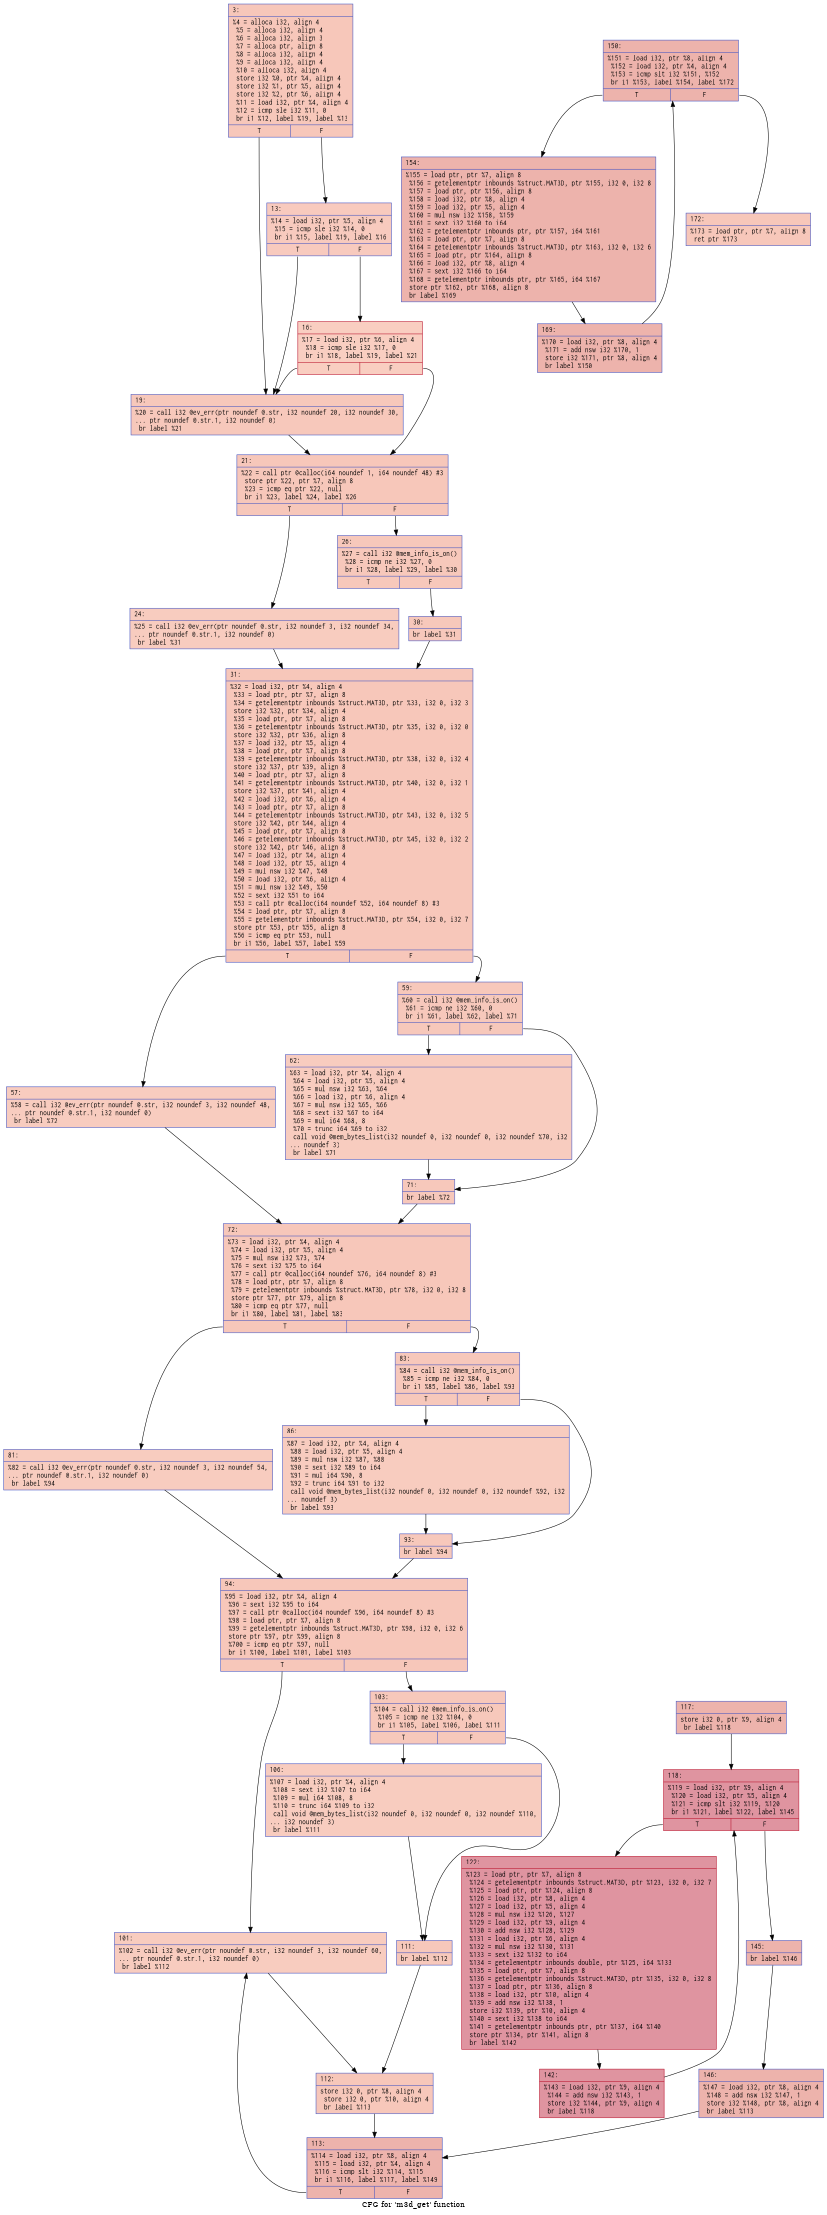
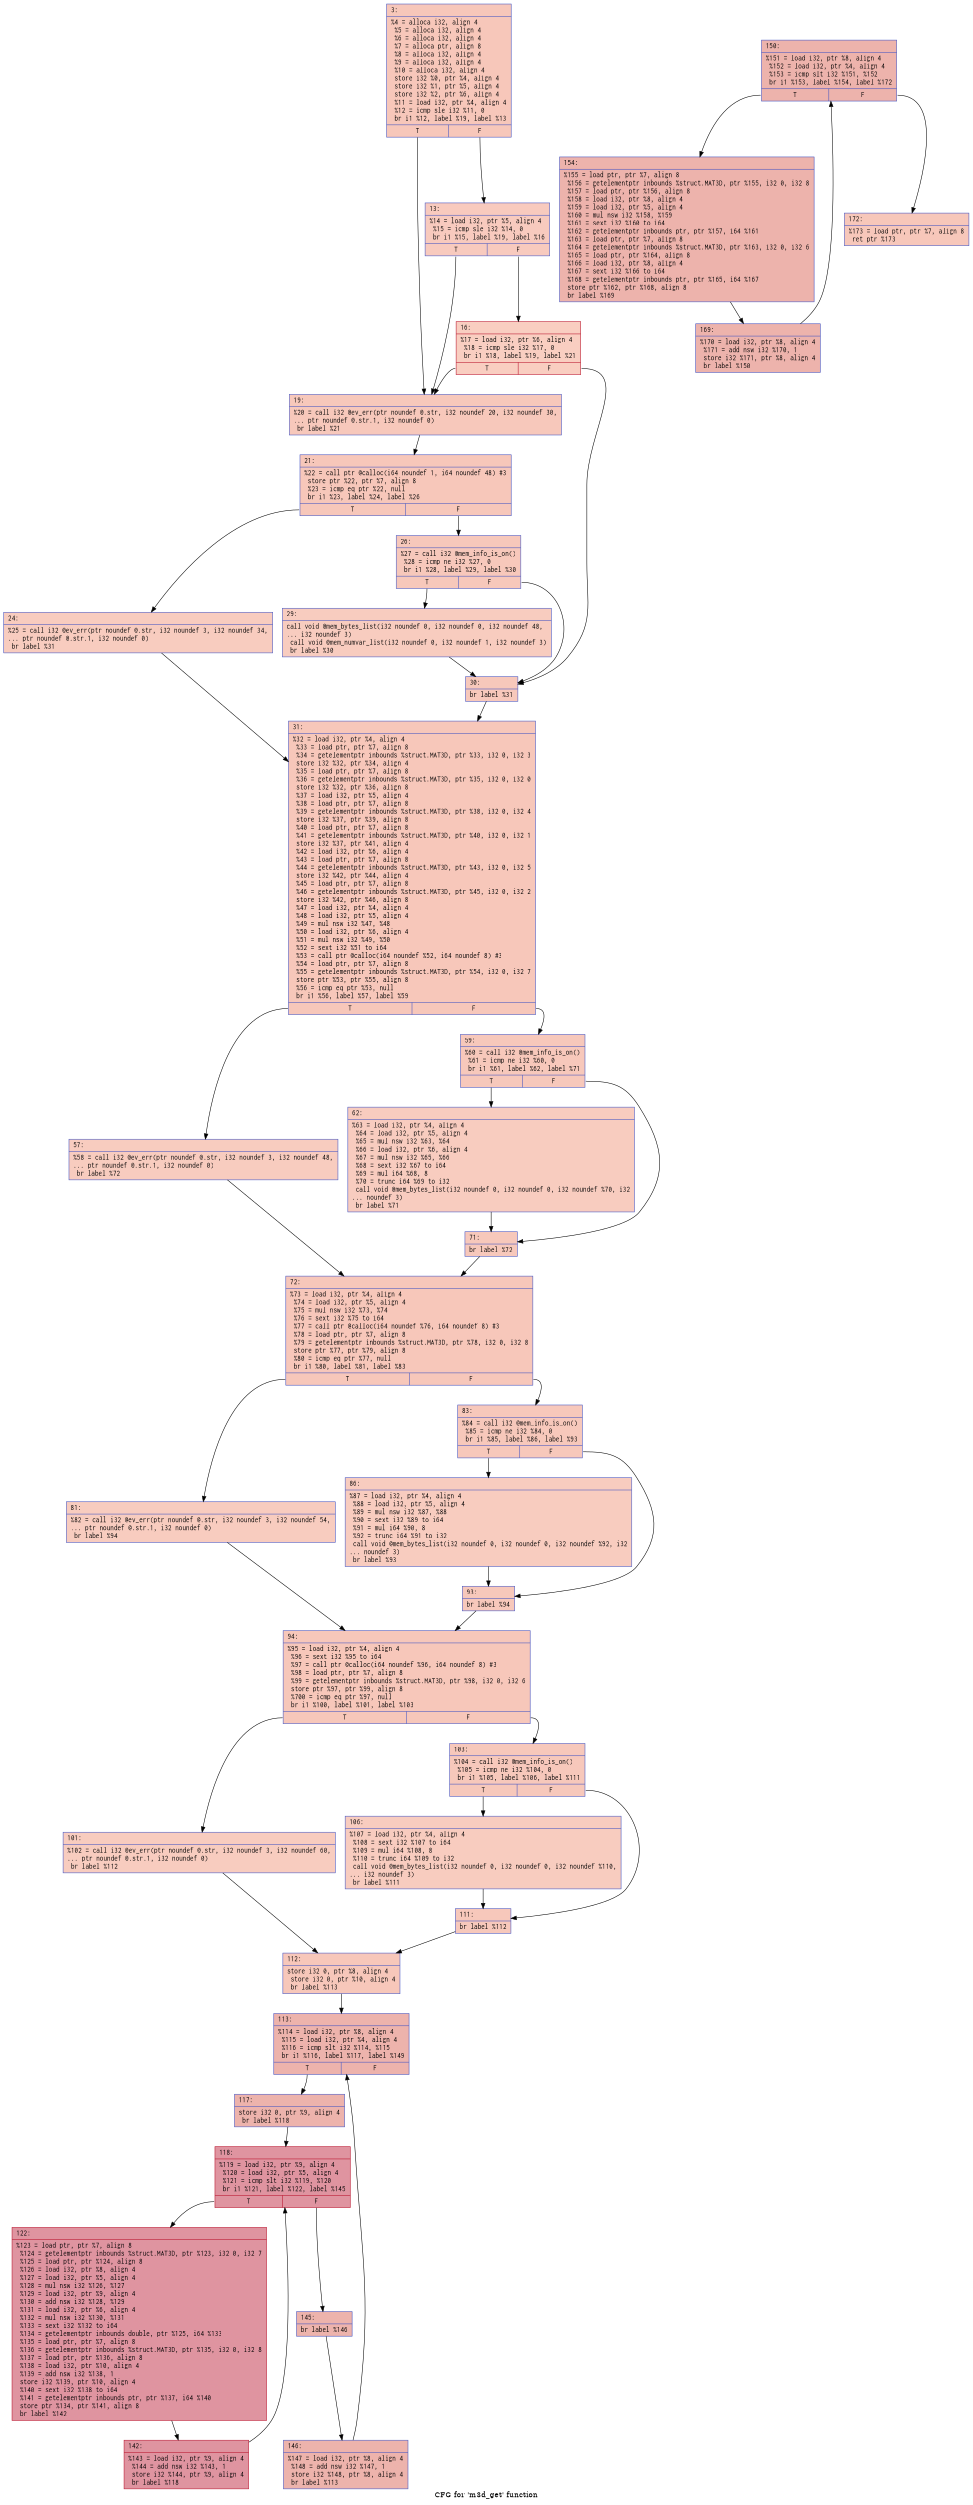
node "3:": text "%6 = alloca i32, align 3" -> "%6 = alloca i32, align 4"
edge "16:" -> "21:": now "16:" -> "30:"
node "29:": added
edge "113:" -> "101:": now "113:" -> "117:"
